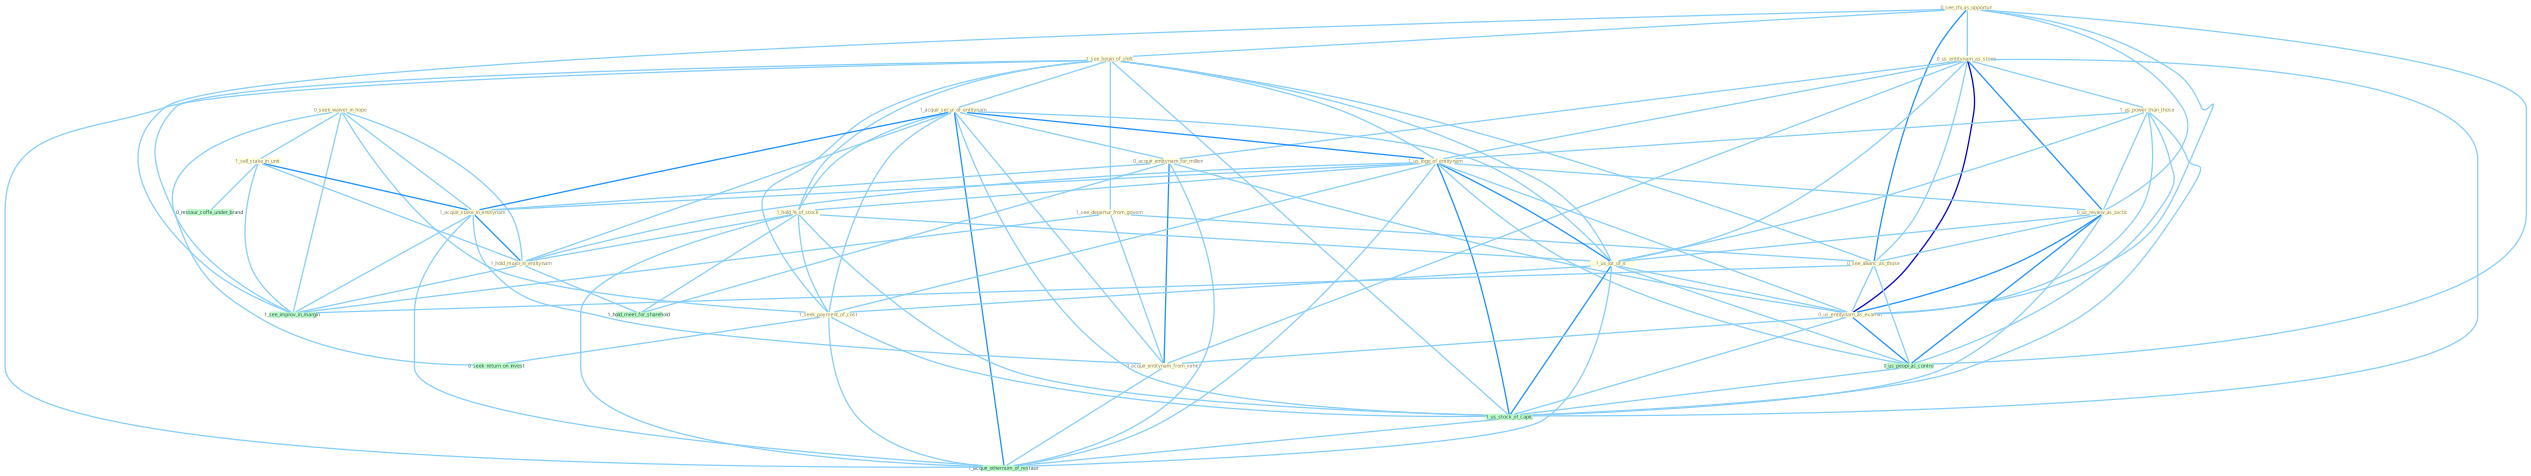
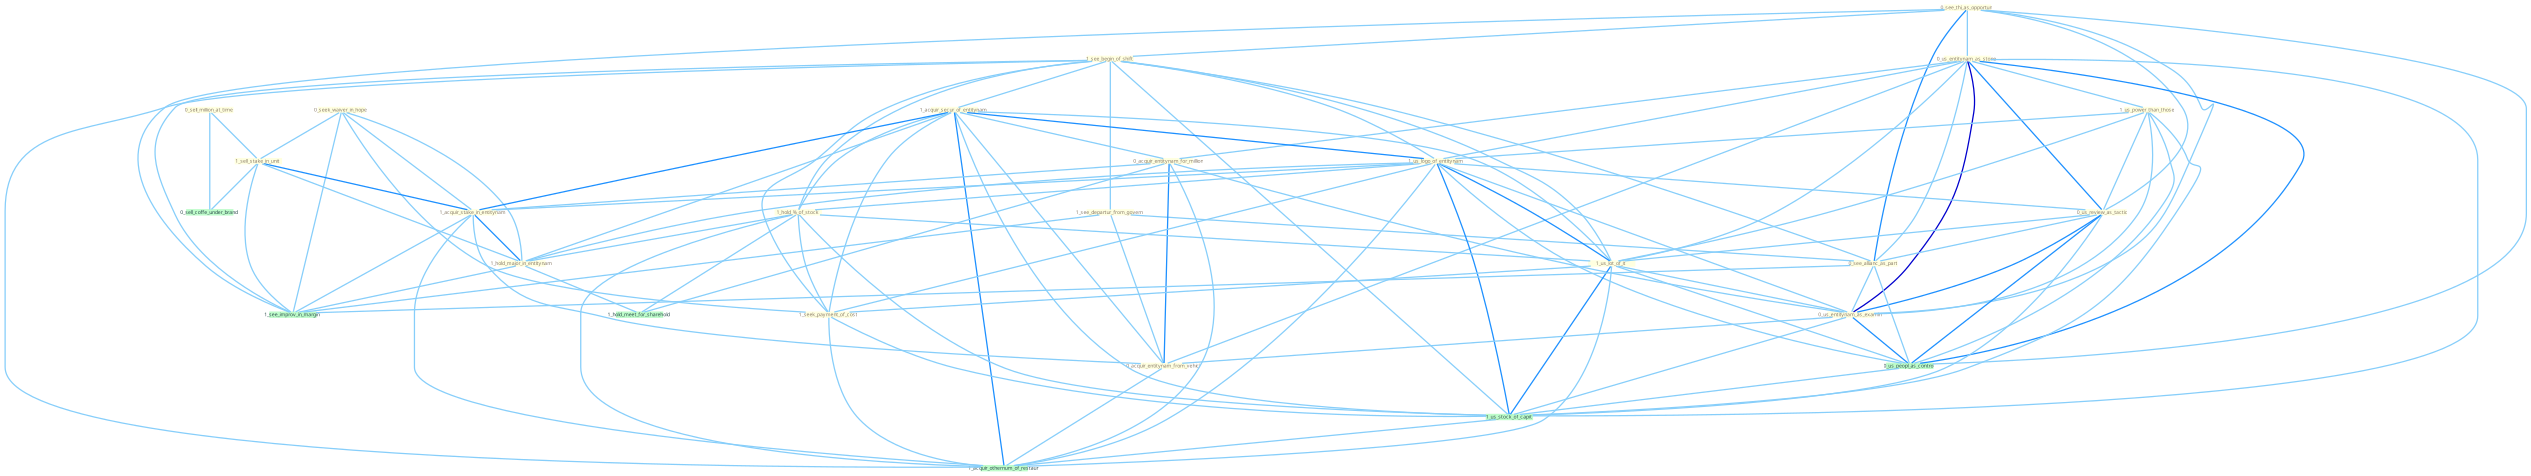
node "0_sell_million_at_time": added
edge "0_us_entitynam_as_stone" -- "0_us_peopl_as_control": added
node "0_restaur_coffe_under_brand": label "0_restaur_coffe_under_brand" -> "0_sell_coffe_under_brand"
node "0_see_allianc_as_those": label "0_see_allianc_as_those" -> "0_see_allianc_as_part"
node "0_seek_return_on_invest": removed
